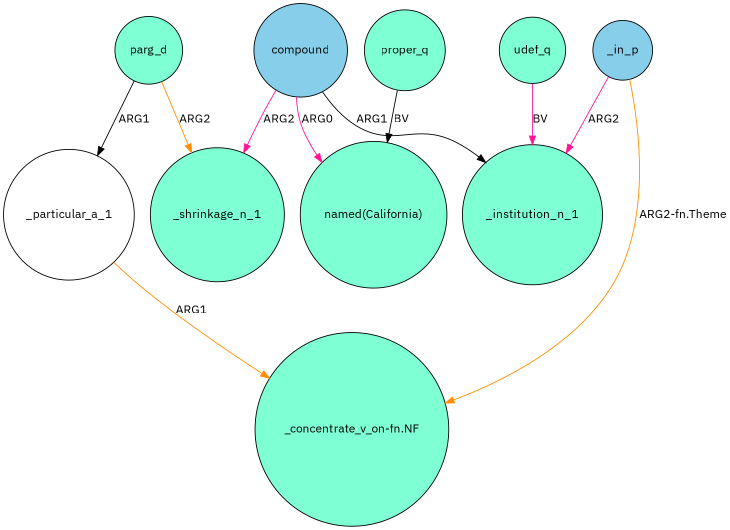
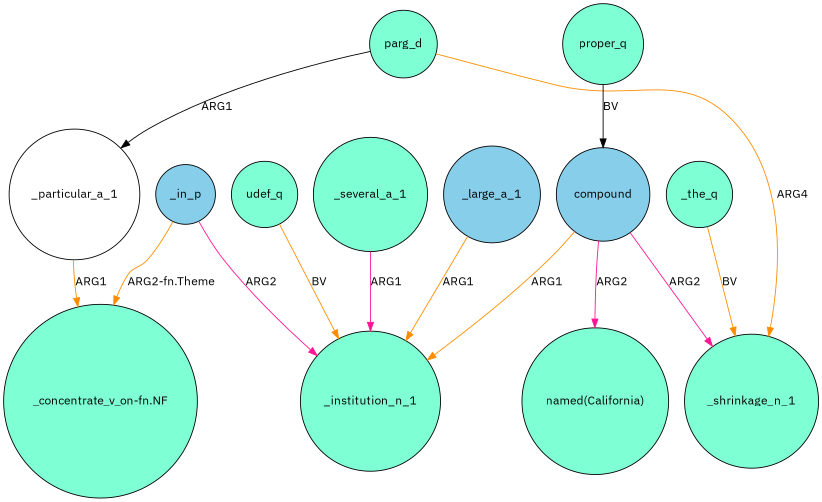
edge "udef_q" -> "_institution_n_1": color deeppink -> darkorange
edge "proper_q" -> "named(California)": now "proper_q" -> "compound"
edge "parg_d" -> "_shrinkage_n_1": label "ARG2" -> "ARG4"
edge "compound" -> "named(California)": label "ARG0" -> "ARG2"
edge "compound" -> "_institution_n_1": color black -> darkorange
node "_several_a_1": added
node "_large_a_1": added
node "_the_q": added
